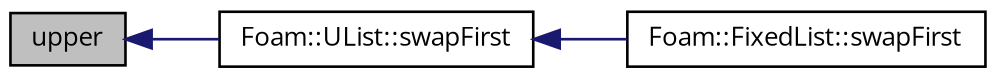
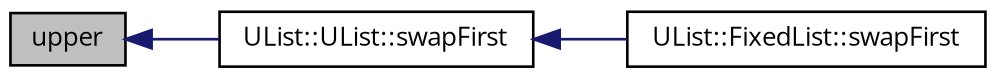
node "Foam::UList::swapFirst": label "Foam::UList::swapFirst" -> "UList::UList::swapFirst"
node "Foam::FixedList::swapFirst": label "Foam::FixedList::swapFirst" -> "UList::FixedList::swapFirst"
